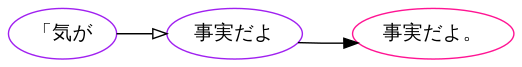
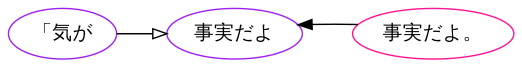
edge "事実だよ" -> "事実だよ。": reversed
